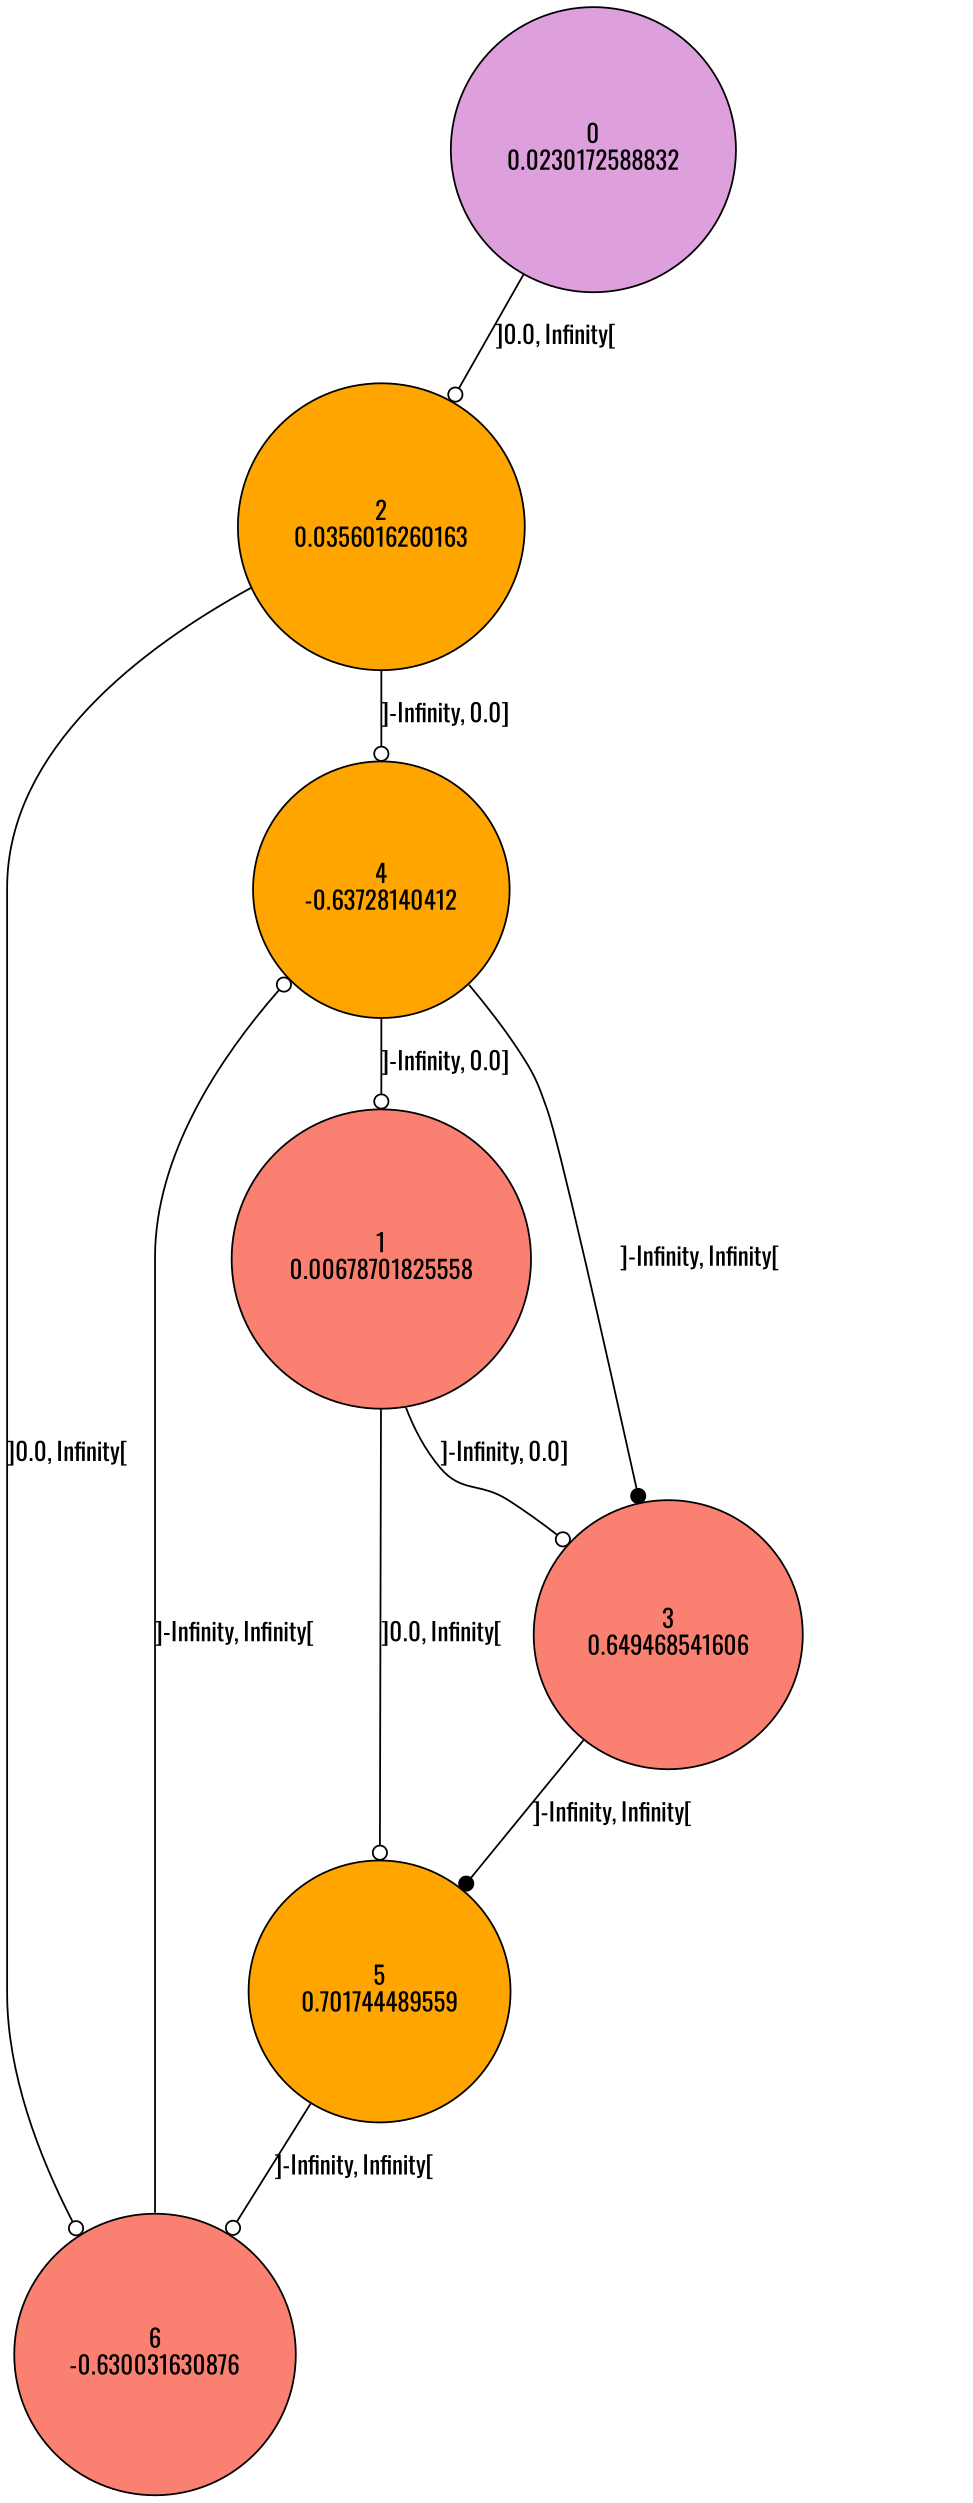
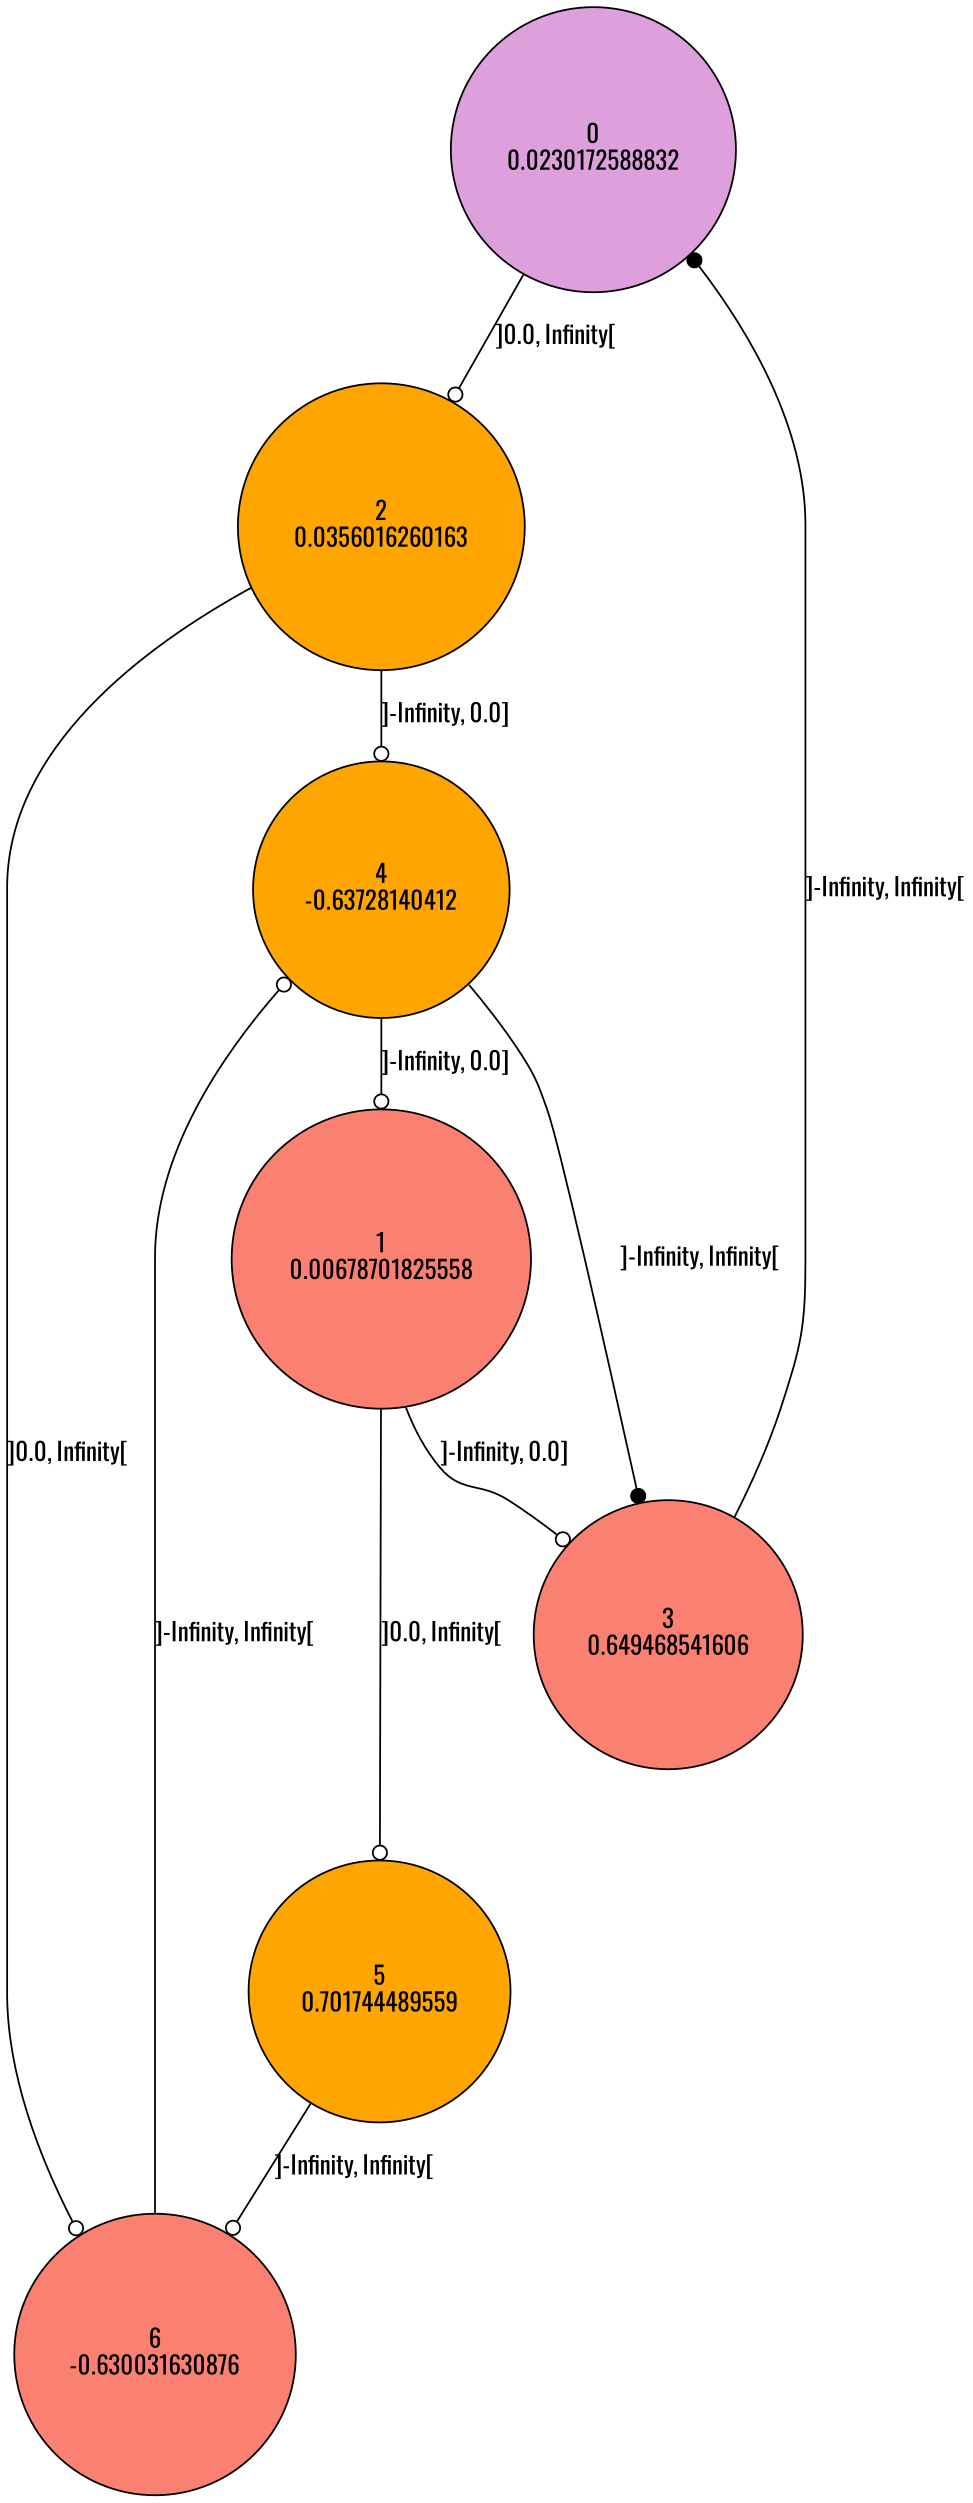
edge "3 0.649468541606" -> "5 0.701744489559": now "3 0.649468541606" -> "0 0.0230172588832"
